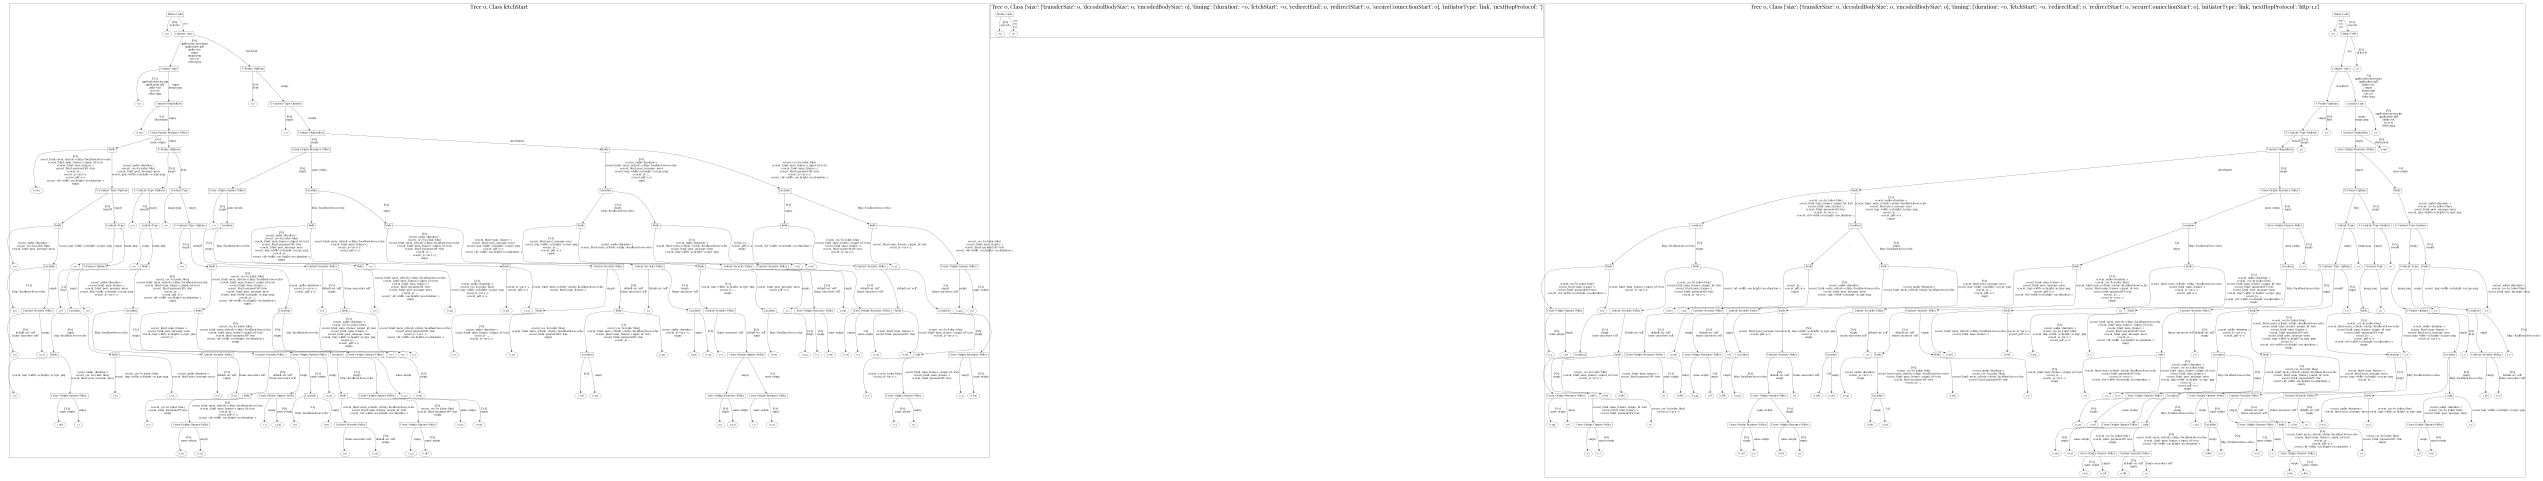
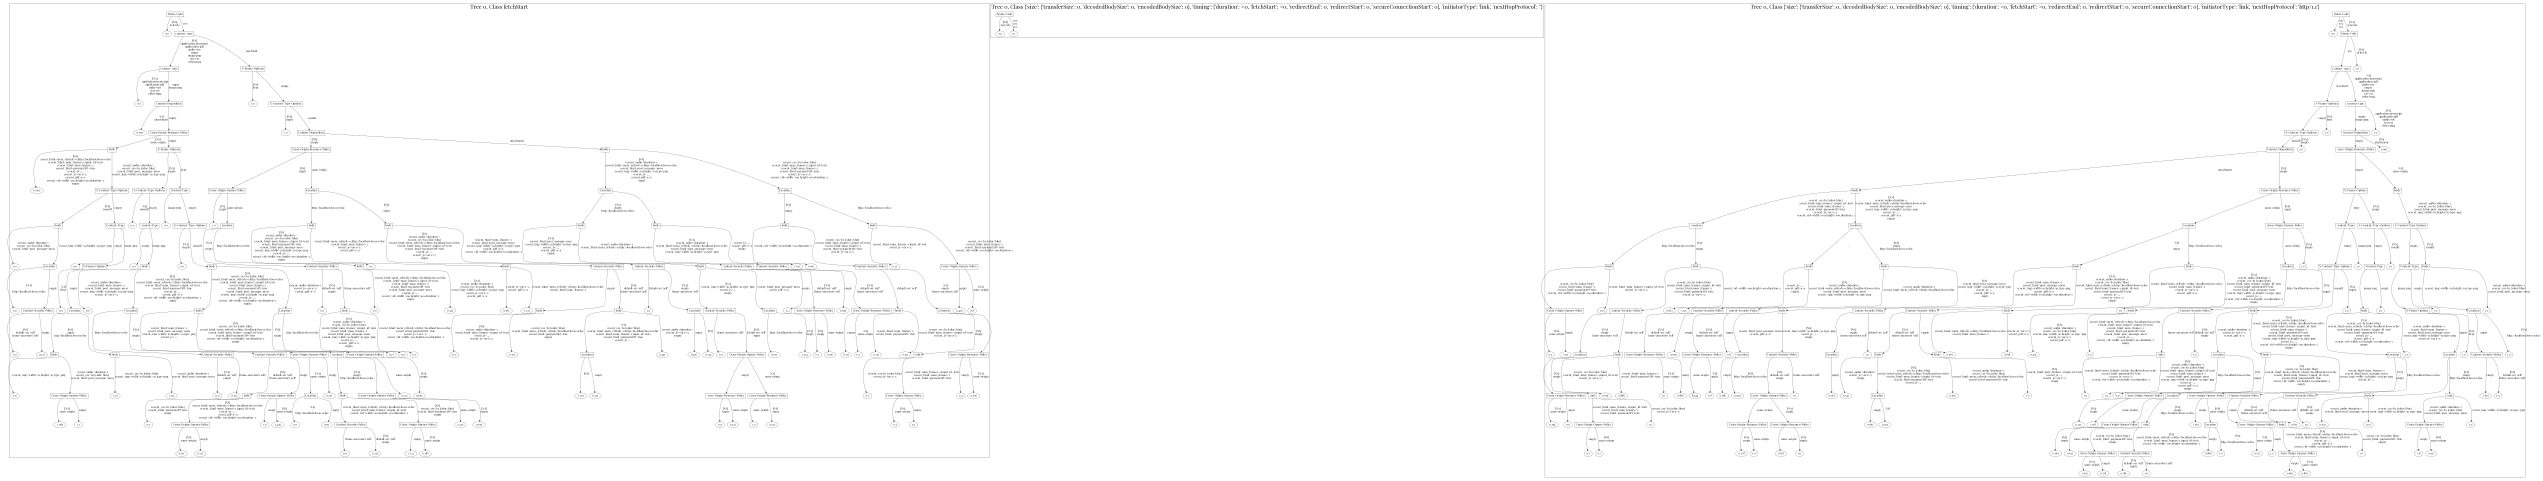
node "0.286": removed
